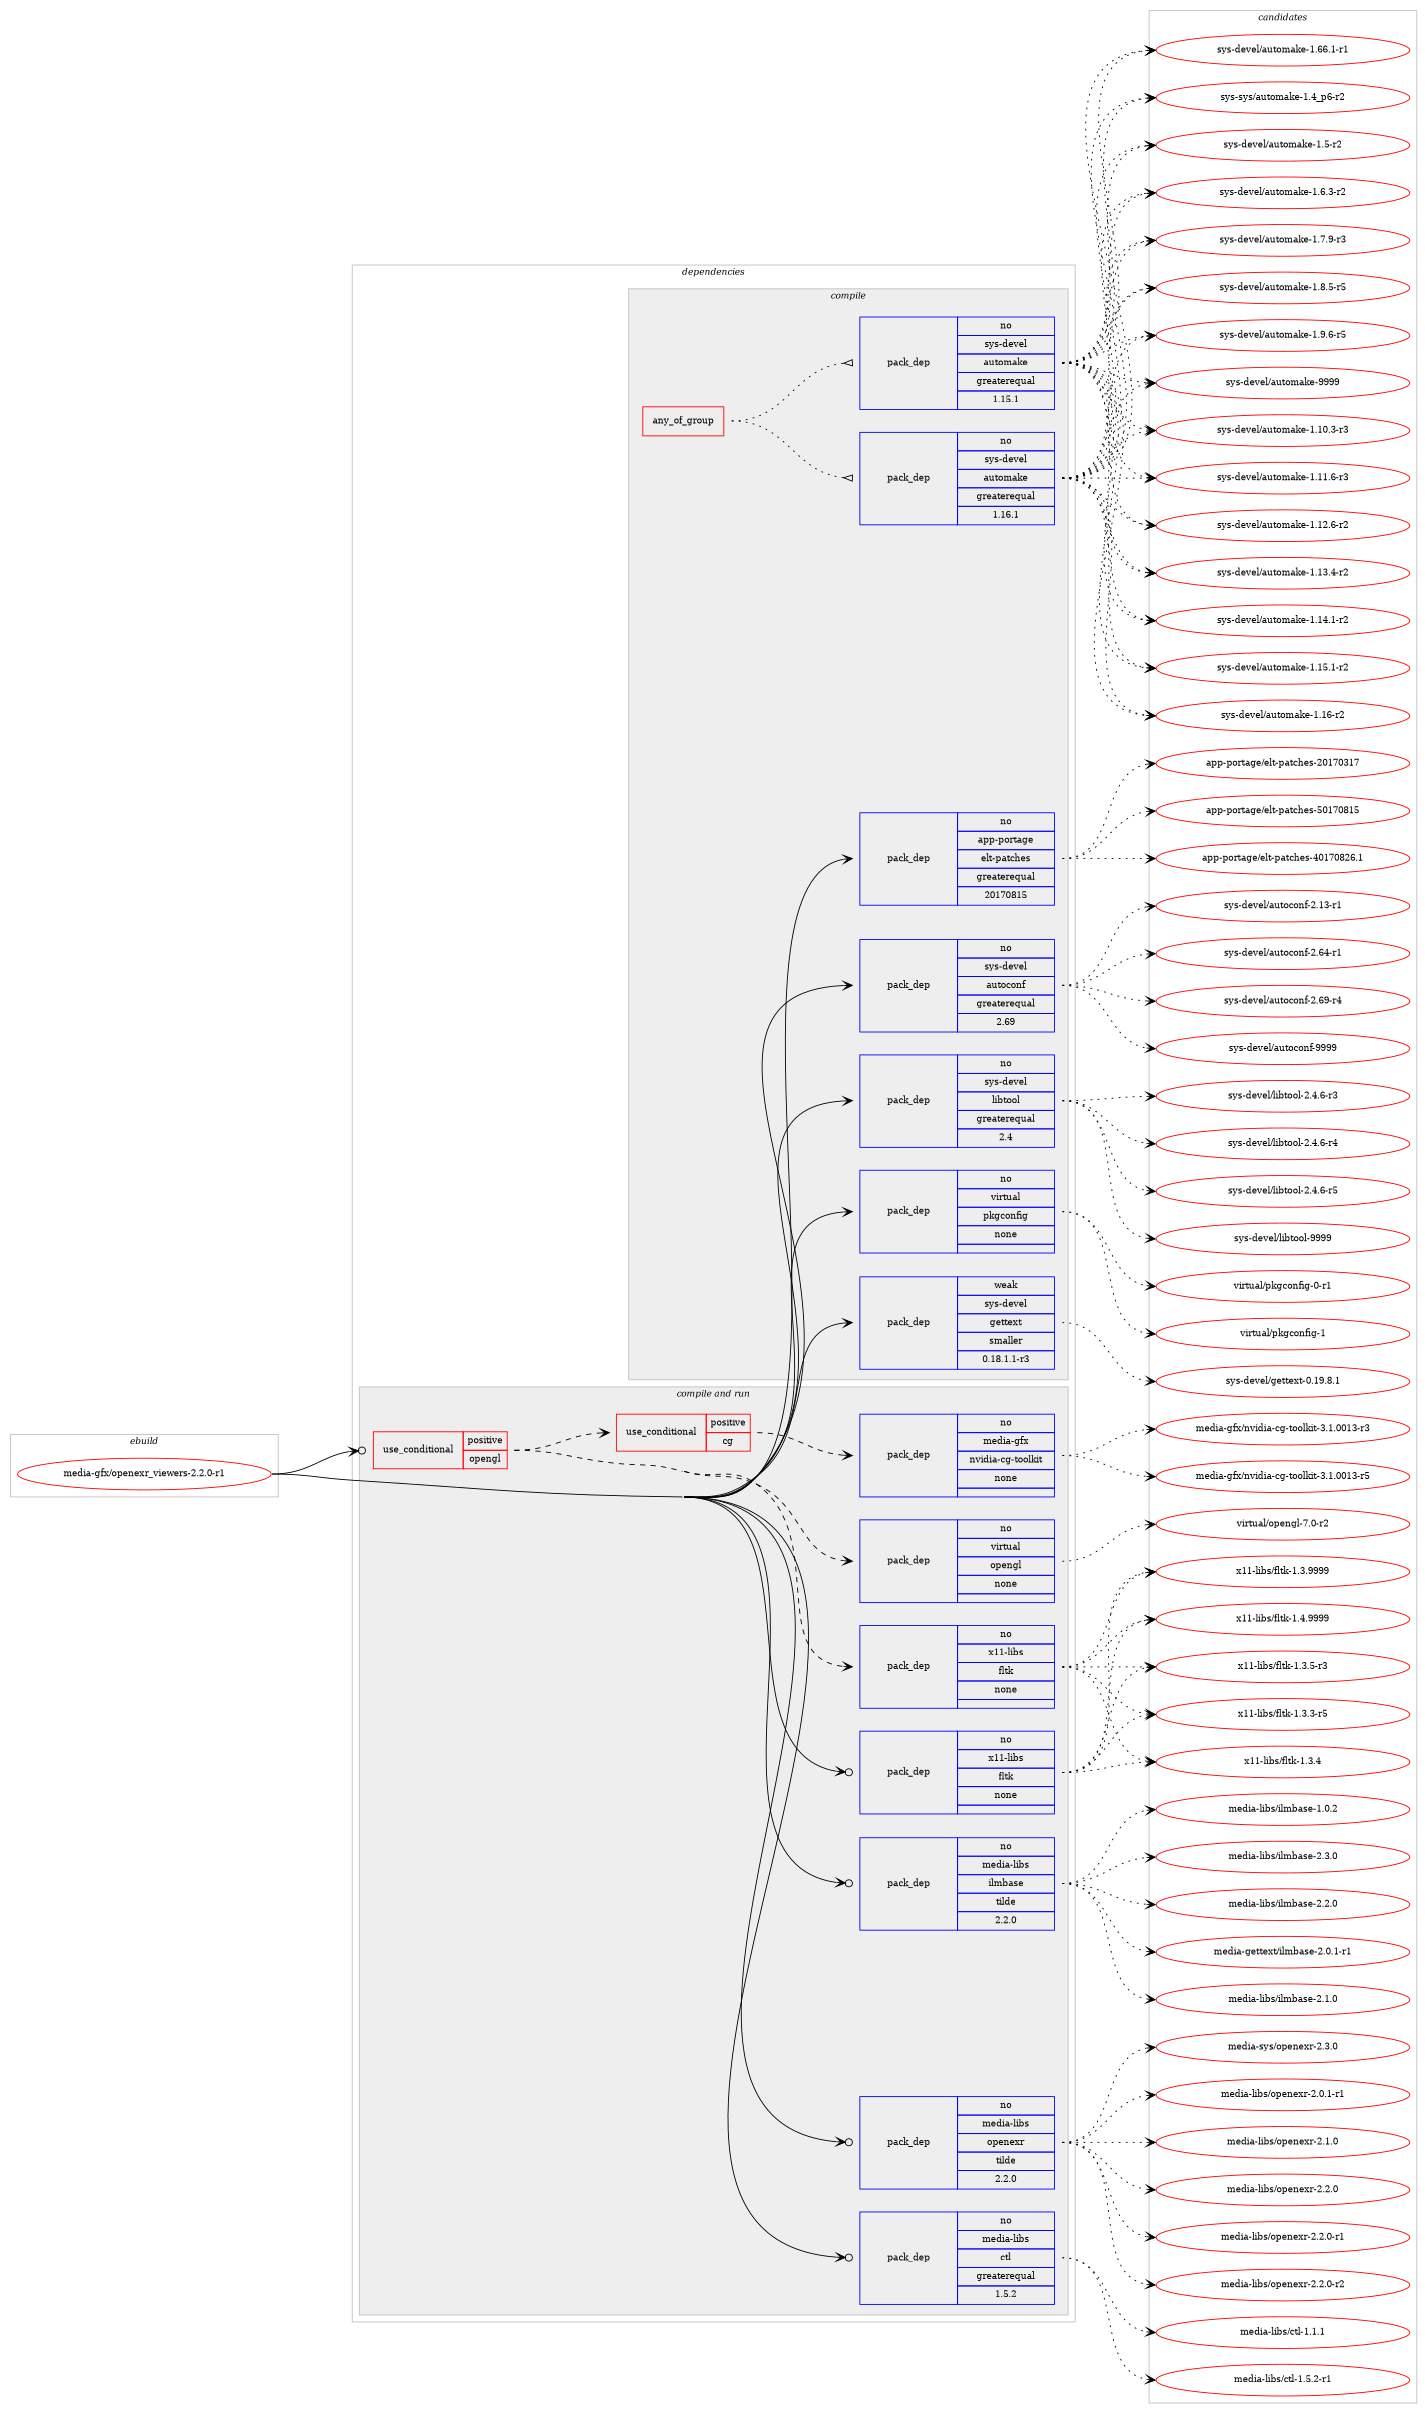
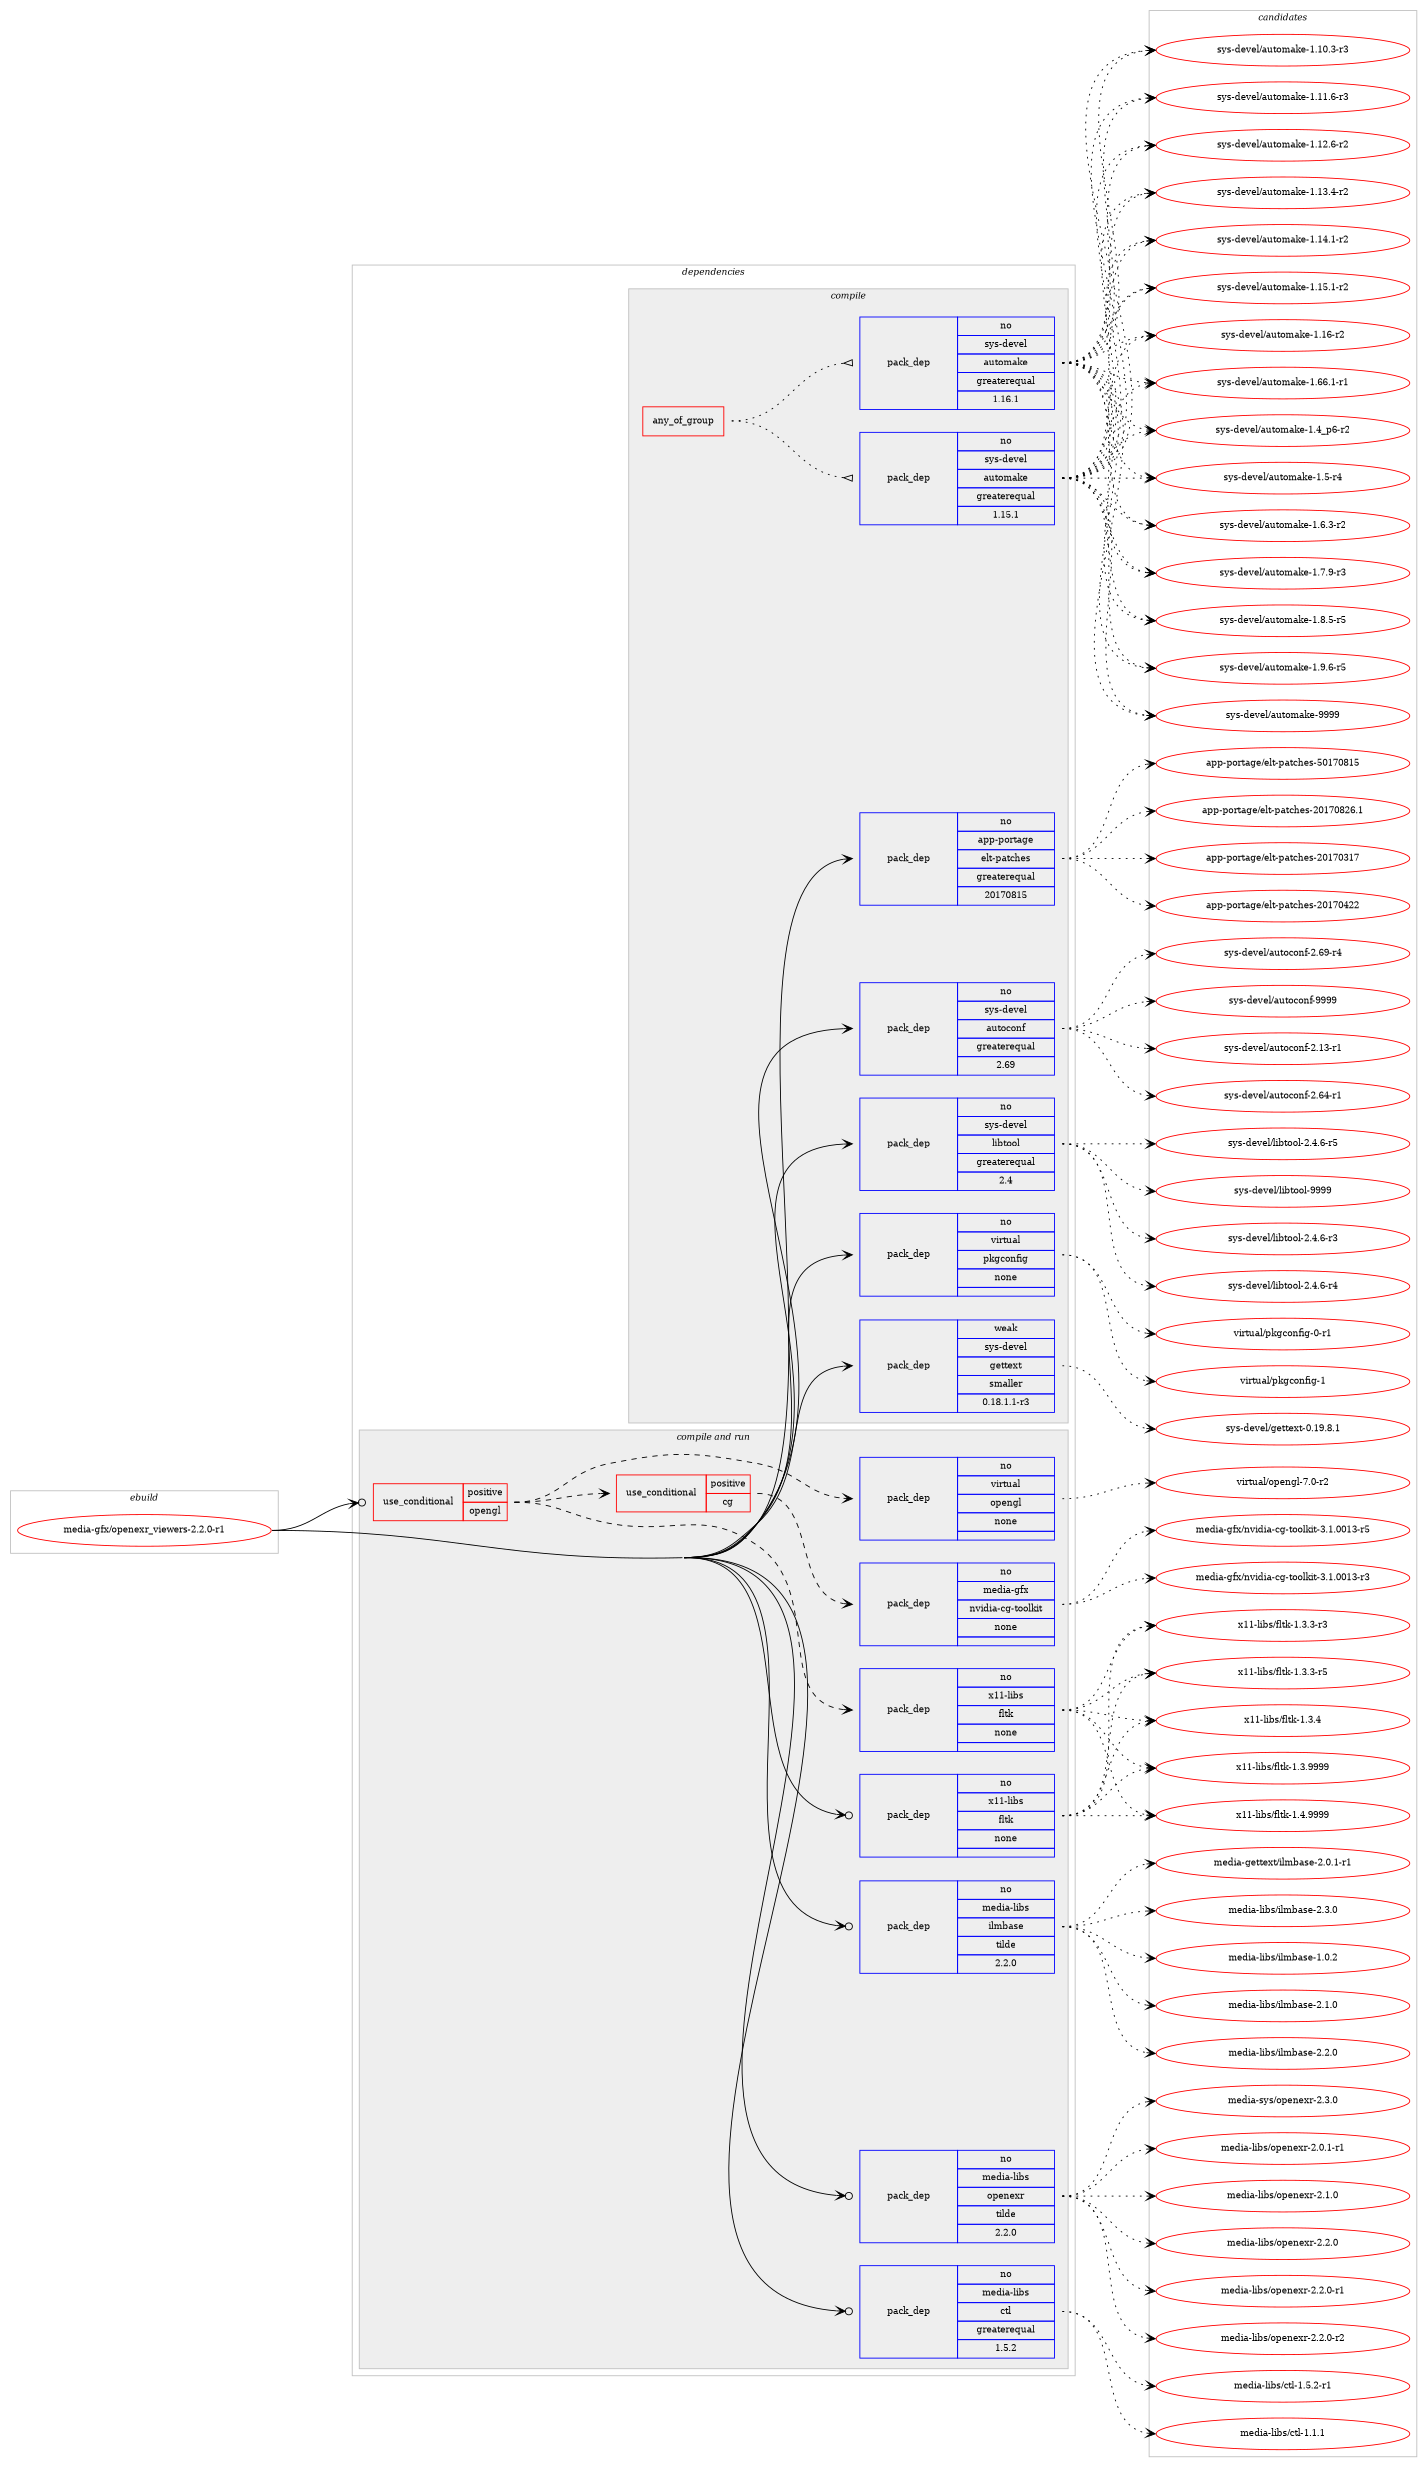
node "sys-sys/automake-1.4_p6-r2": label "sys-sys/automake-1.4_p6-r2" -> "sys-devel/automake-1.4_p6-r2"
node "sys-devel/automake-1.5-r2": label "sys-devel/automake-1.5-r2" -> "sys-devel/automake-1.5-r4"
node "app-portage/elt-patches-40170826.1": label "app-portage/elt-patches-40170826.1" -> "app-portage/elt-patches-20170826.1"
node "app-portage/elt-patches-20170422": added
node "x11-libs/fltk-1.3.5-r3": label "x11-libs/fltk-1.3.5-r3" -> "x11-libs/fltk-1.3.3-r3"
